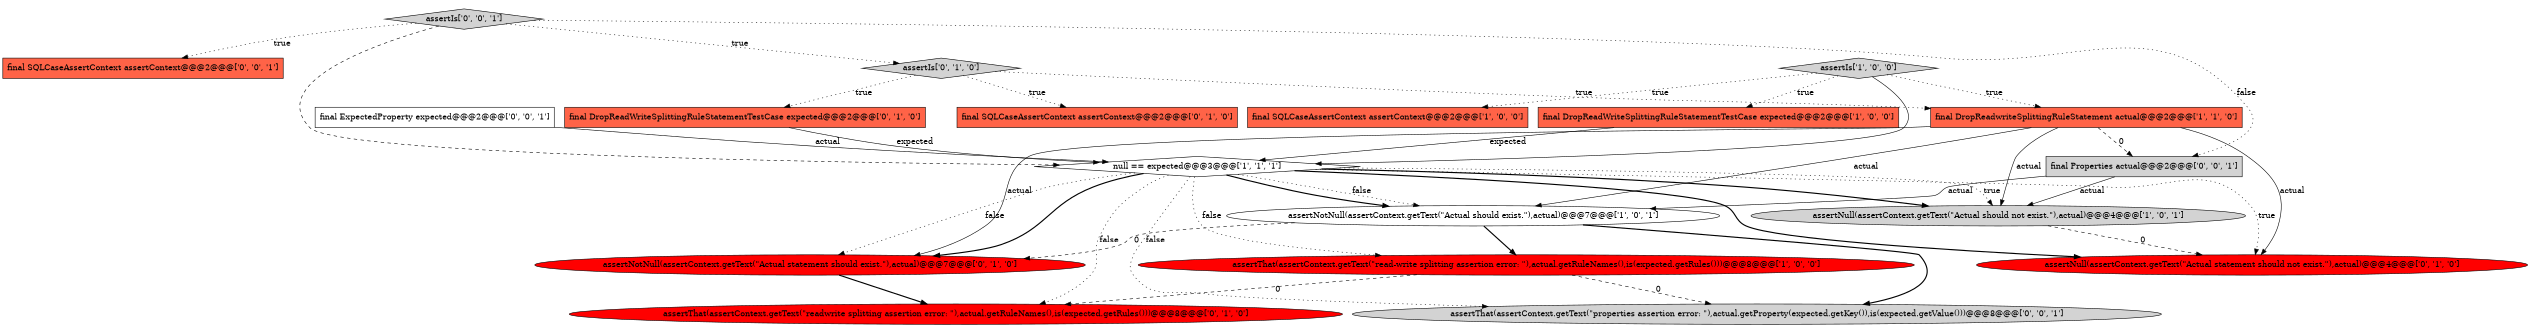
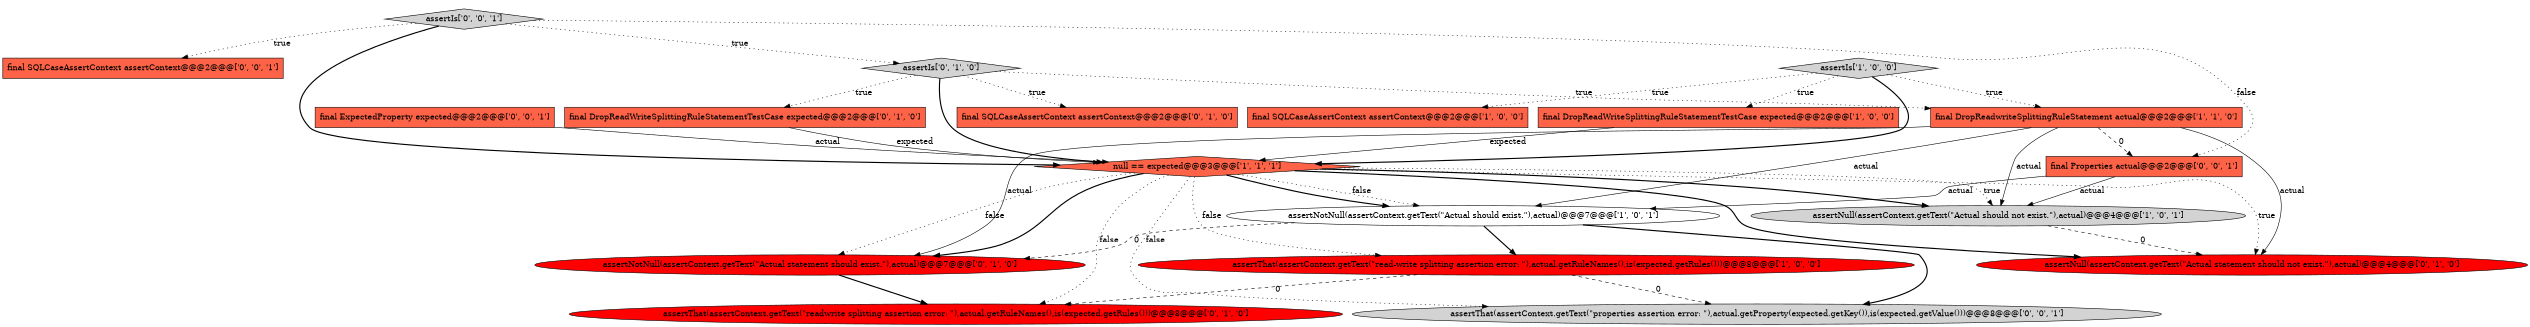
node "final ExpectedProperty expected@@@2@@@['0', '0', '1']": fillcolor white -> tomato
edge "assertIs['0', '1', '0']" -> "null == expected@@@3@@@['1', '1', '1']": added
edge "assertIs['1', '0', '0']" -> "null == expected@@@3@@@['1', '1', '1']": style solid -> bold
edge "assertIs['0', '0', '1']" -> "null == expected@@@3@@@['1', '1', '1']": style dashed -> bold
node "null == expected@@@3@@@['1', '1', '1']": fillcolor white -> tomato
node "final Properties actual@@@2@@@['0', '0', '1']": fillcolor lightgray -> tomato
